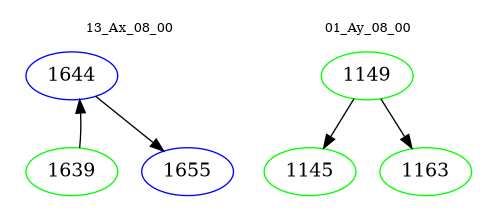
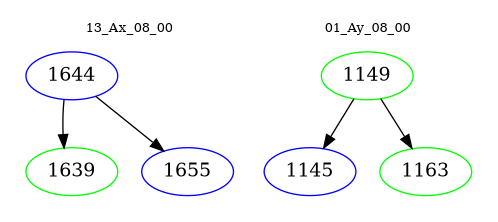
edge "1639" -> "1644": reversed
node "1145": color green -> blue
